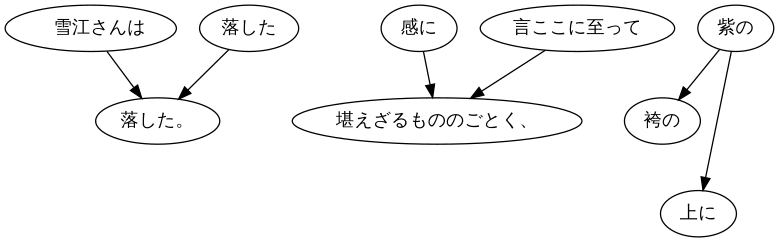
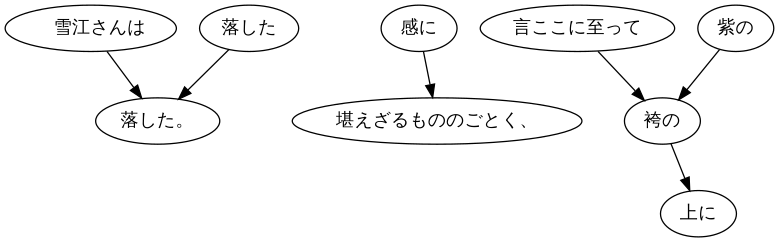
edge "言ここに至って" -> "堪えざるもののごとく、": now "言ここに至って" -> "袴の"
edge "紫の" -> "上に": now "袴の" -> "上に"
